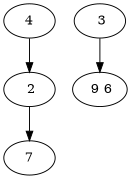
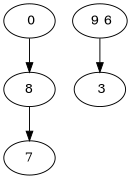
node "4": label "4" -> "0"
edge "3" -> "9 6": reversed
node "2": label "2" -> "8"
